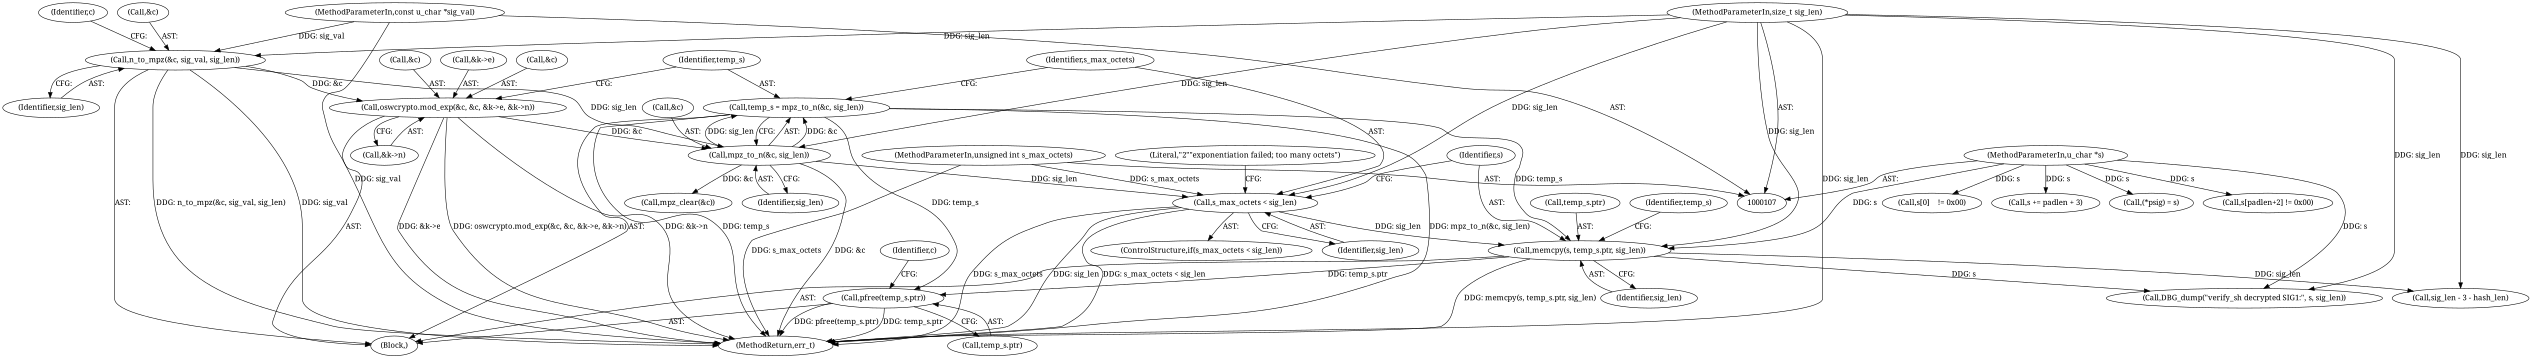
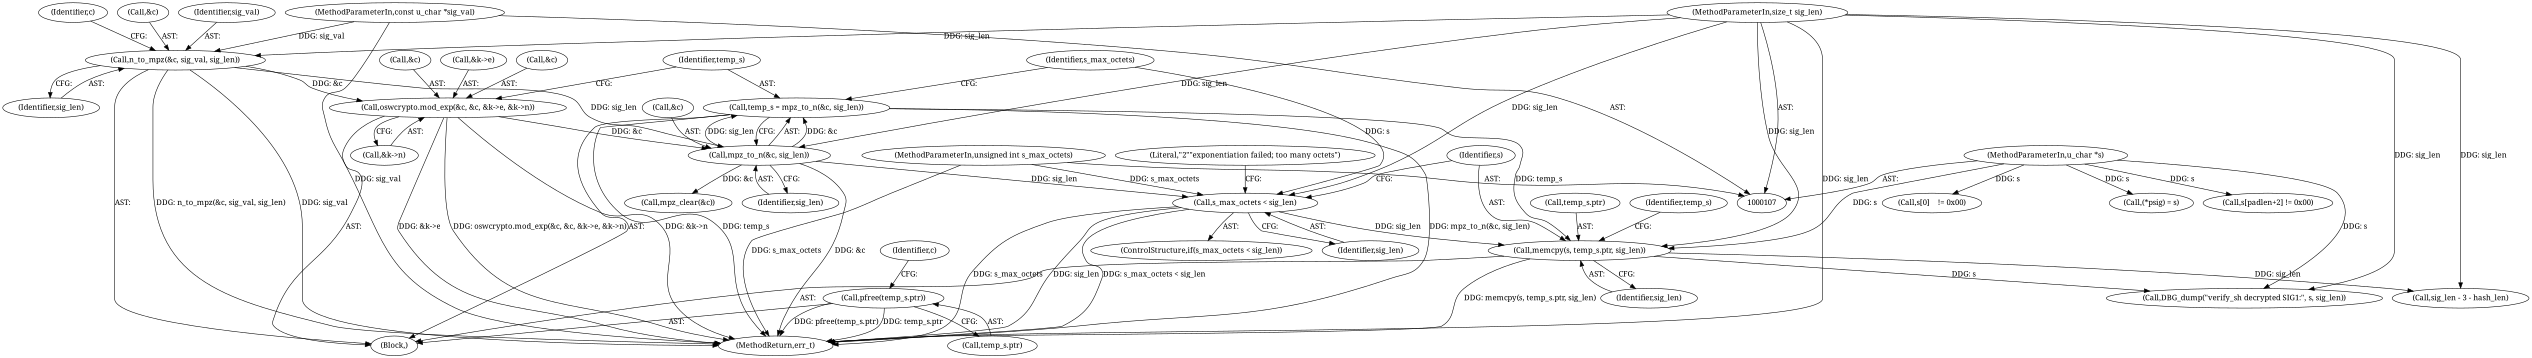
node "(Identifier,sig_val)": added
edge "(Identifier,s_max_octets)" -> "(Call,s_max_octets < sig_len)": label "AST: " -> "DDG: s"
edge "(Call,temp_s = mpz_to_n(&c, sig_len))" -> "(Call,pfree(temp_s.ptr))": removed, label "DDG: temp_s"
node "(Call,s += padlen + 3)": removed
edge "(Call,memcpy(s, temp_s.ptr, sig_len))" -> "(Call,pfree(temp_s.ptr))": removed, label "DDG: temp_s.ptr"
